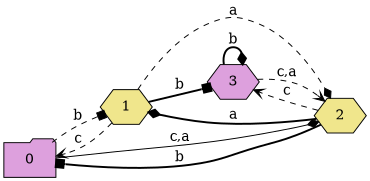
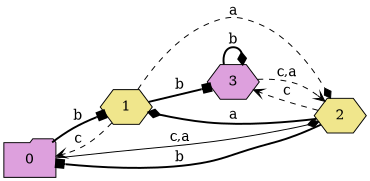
edge "0" -> "1": style dashed -> bold
